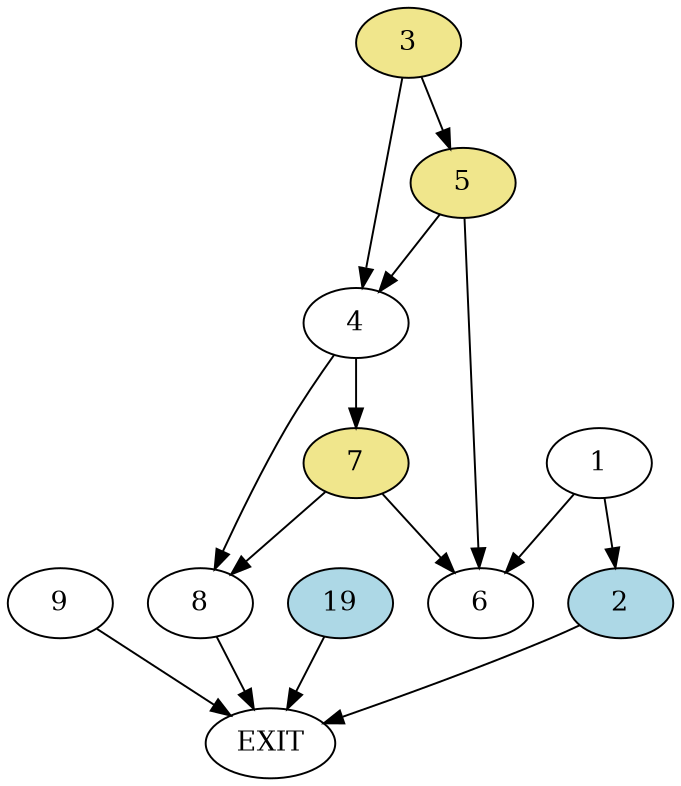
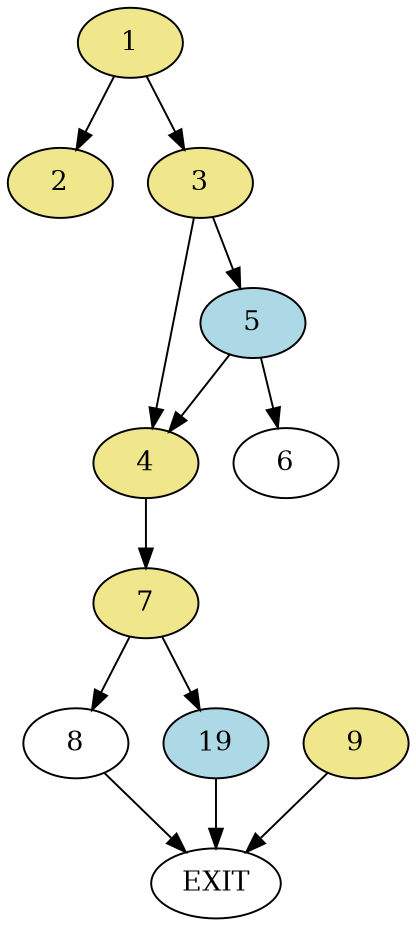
node "5": fillcolor khaki -> lightblue
node "4": fillcolor white -> khaki
edge "4" -> "8": removed
node "1": fillcolor white -> khaki
edge "7" -> "6": now "7" -> "19"
edge "1" -> "6": now "1" -> "3"
node "9": fillcolor white -> khaki
node "2": fillcolor lightblue -> khaki
edge "2" -> "EXIT": removed
